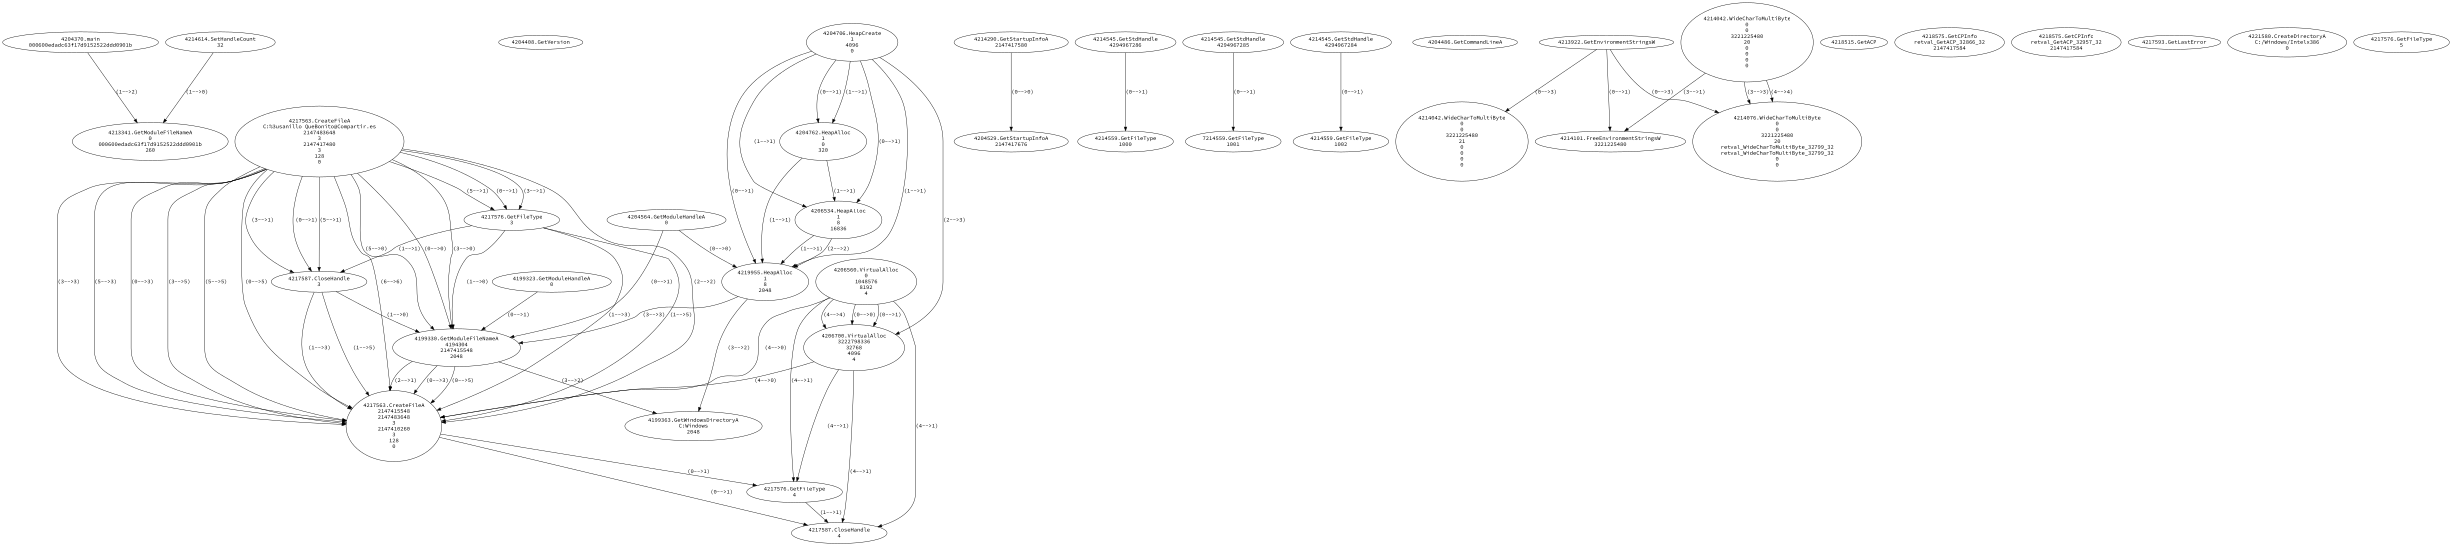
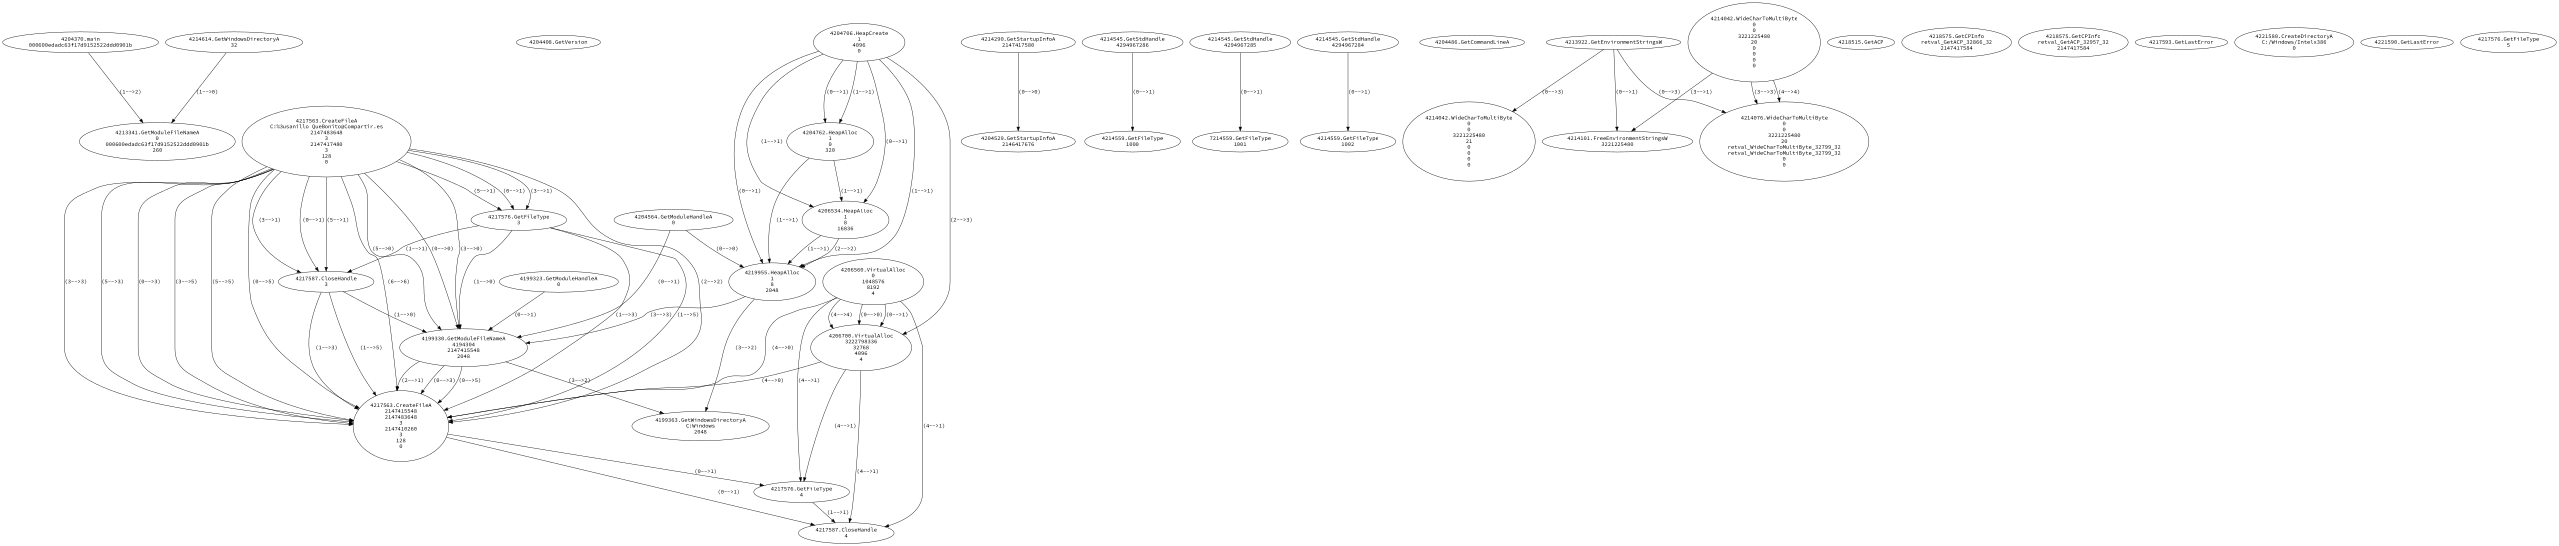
node "4214614.SetHandleCount 32": label "4214614.SetHandleCount 32" -> "4214614.GetWindowsDirectoryA 32"
node "4221590.GetLastError": added
node "4204529.GetStartupInfoA 2147417676": label "4204529.GetStartupInfoA 2147417676" -> "4204529.GetStartupInfoA 2146417676"
